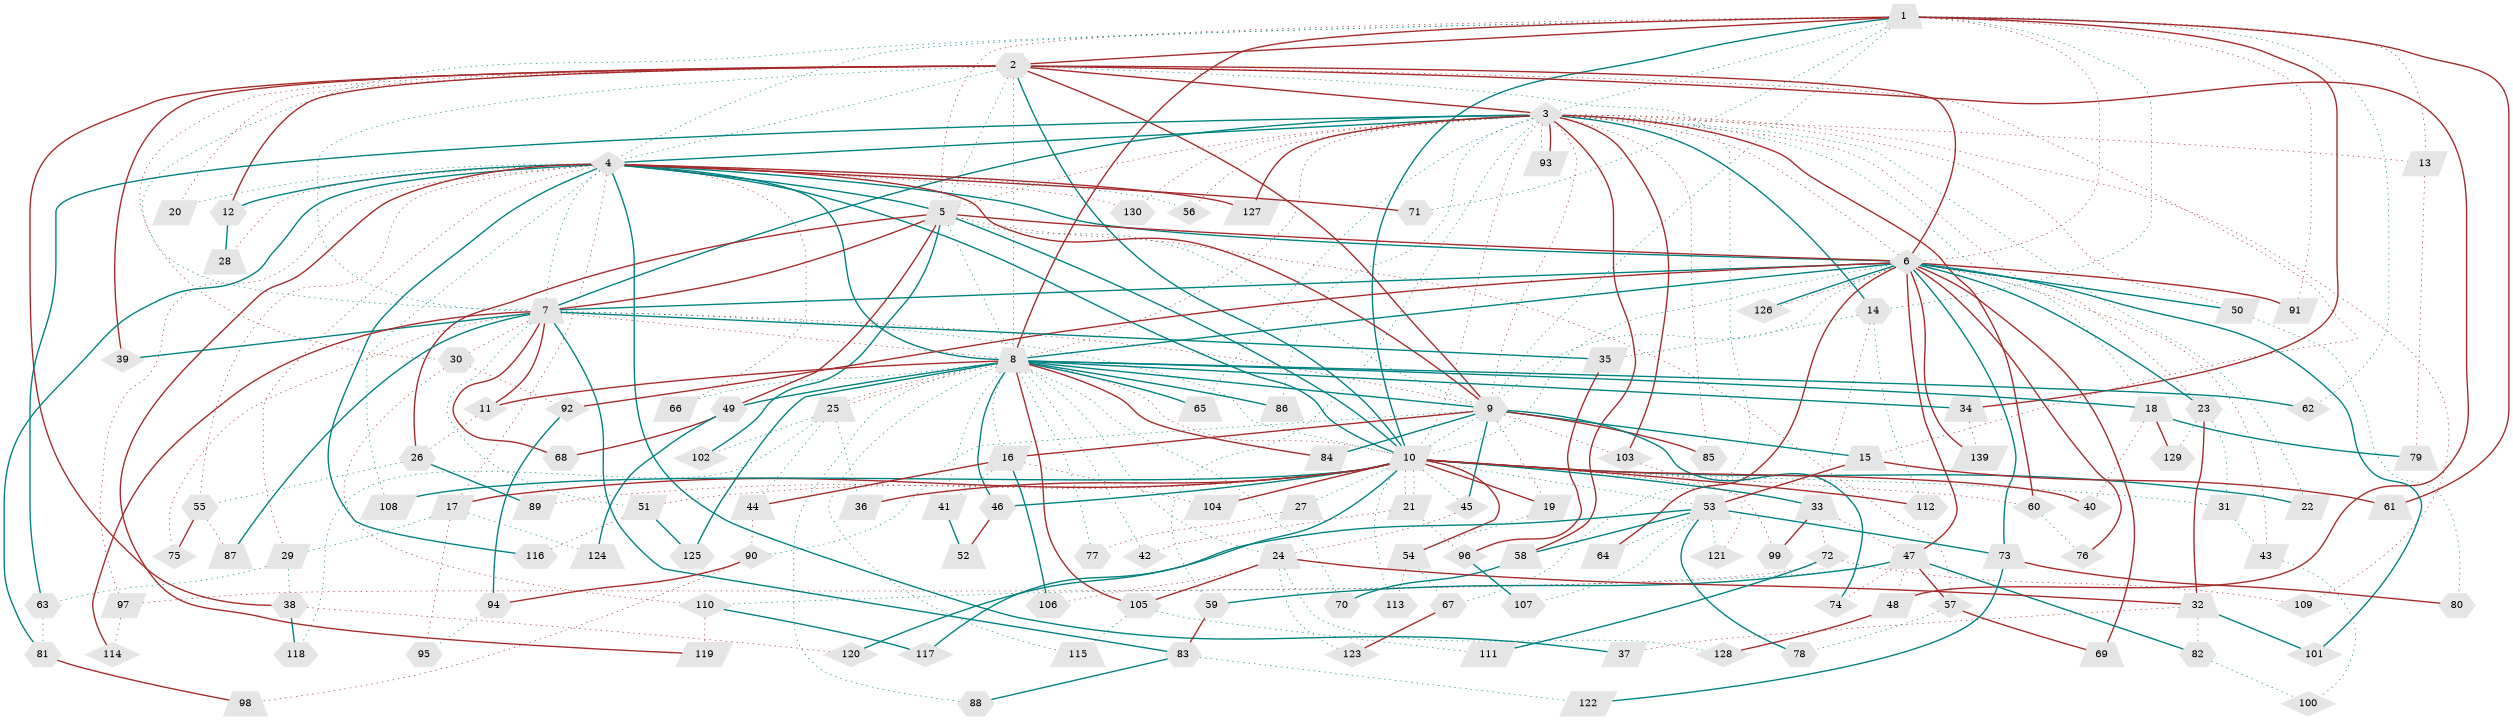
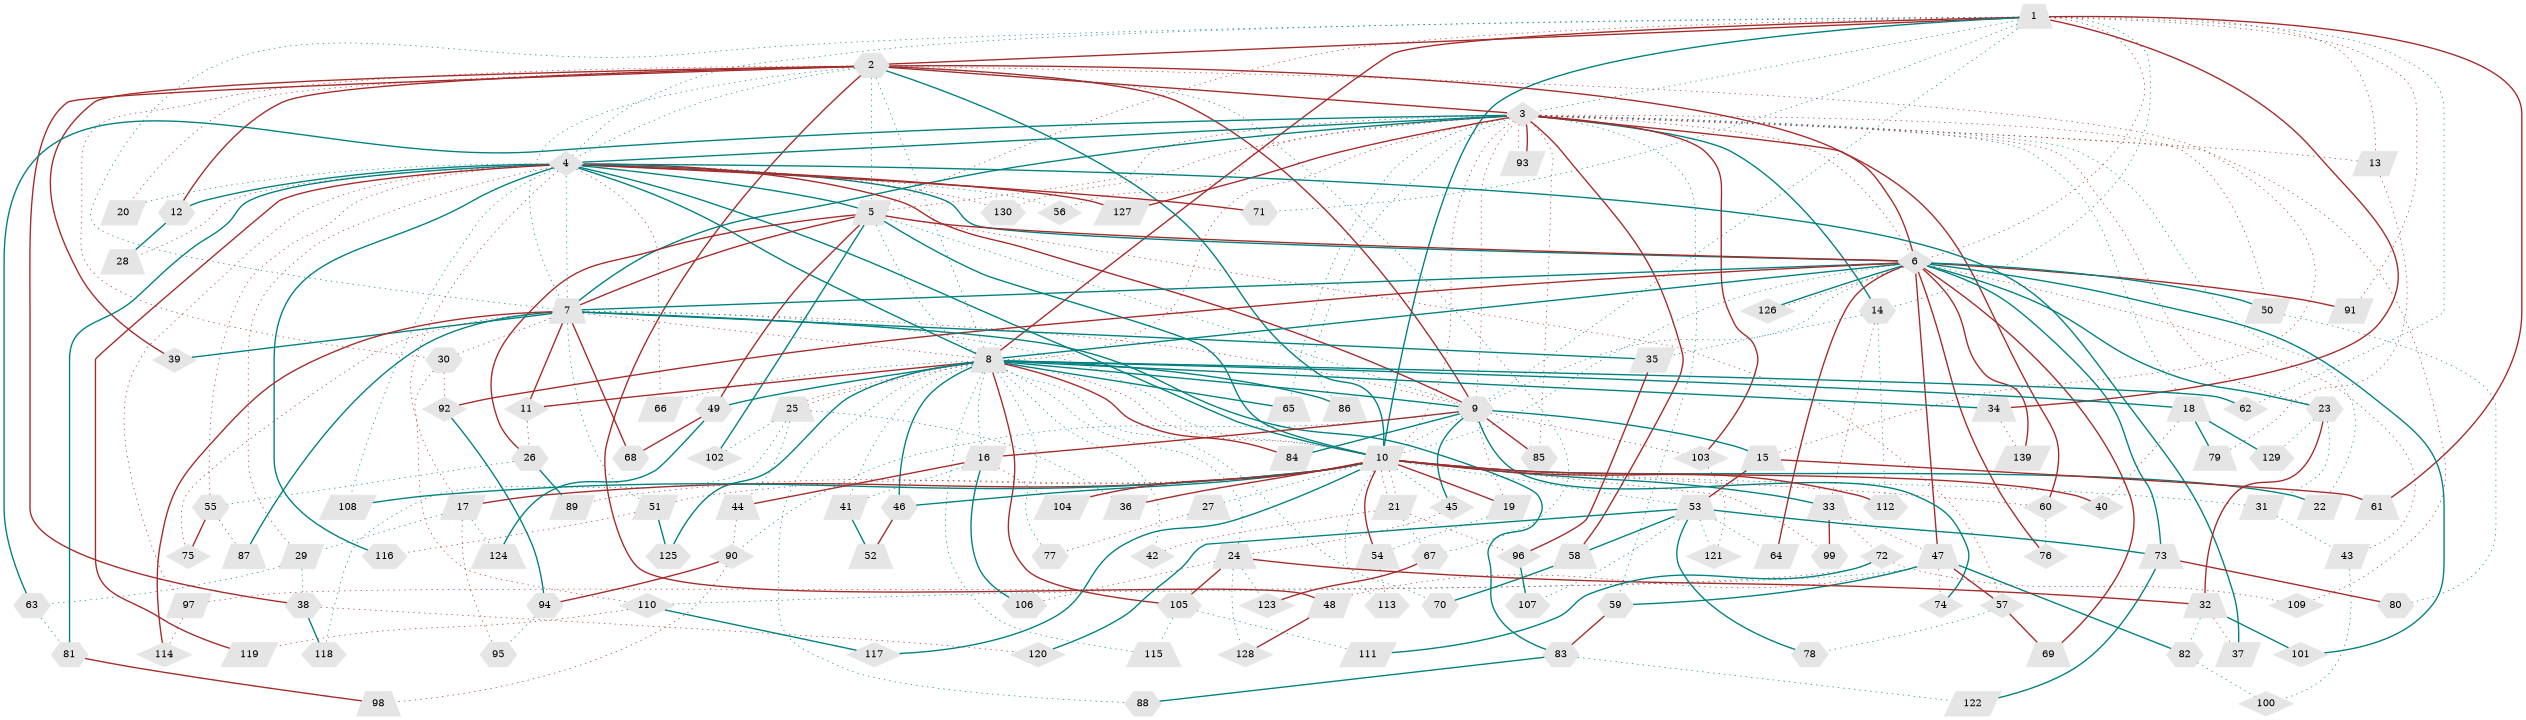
edge "18" -- "129": color brown -> teal
edge "54" -- "67": now "21" -- "67"
